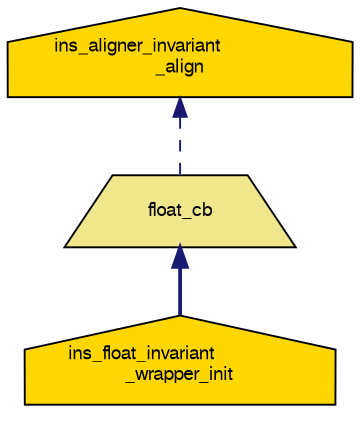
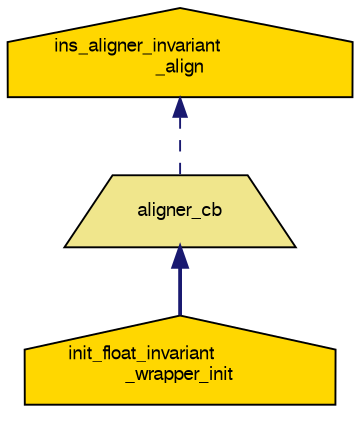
node "float_cb": label "float_cb" -> "aligner_cb"
node "ins_float_invariant _wrapper_init": label "ins_float_invariant _wrapper_init" -> "init_float_invariant _wrapper_init"
